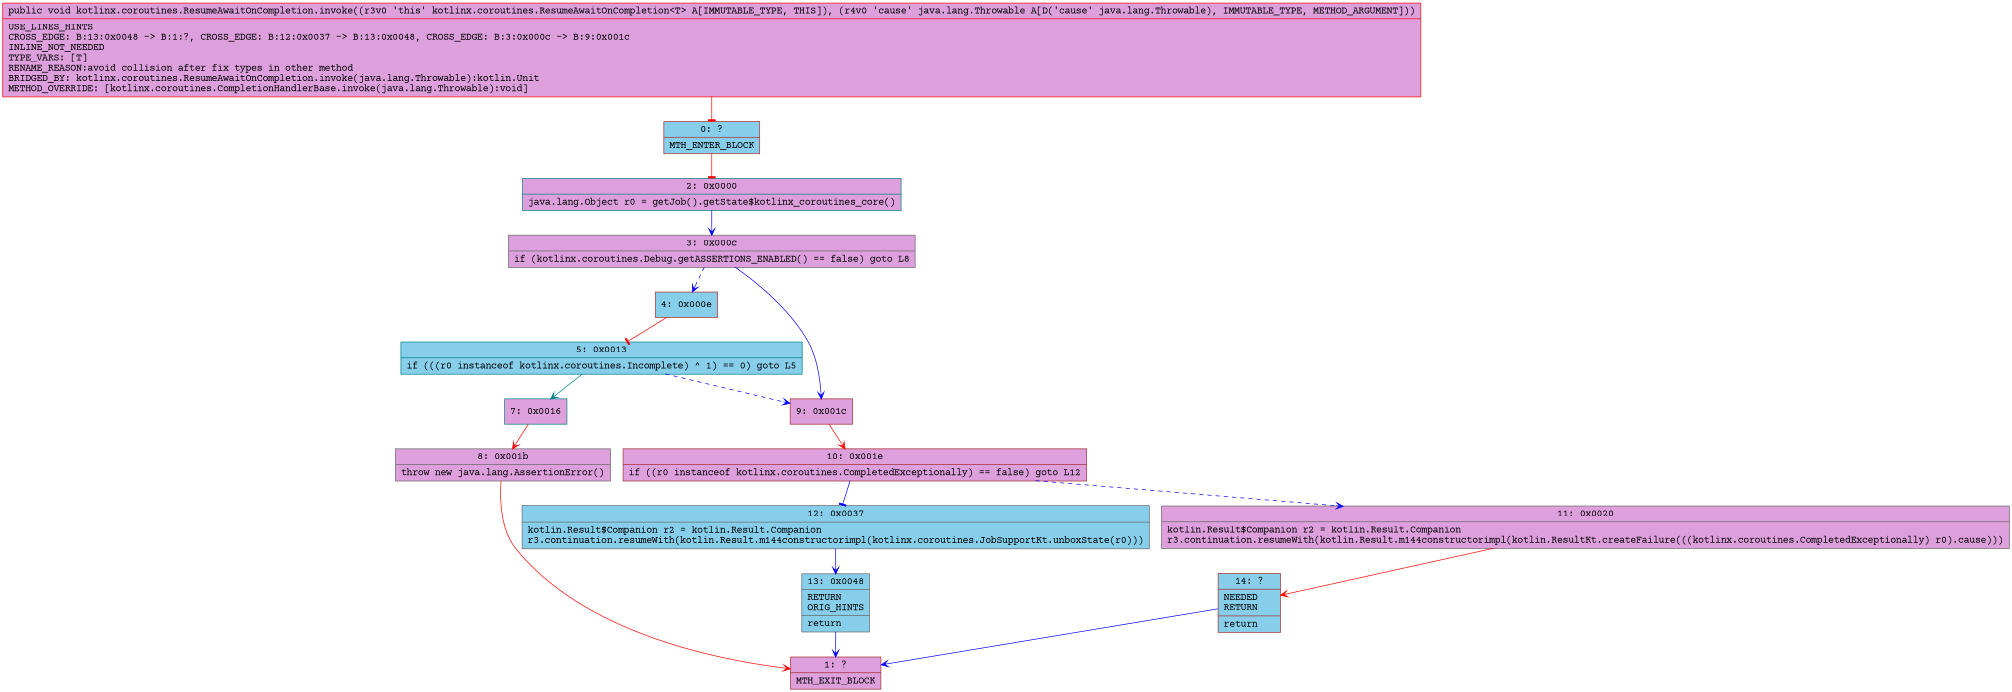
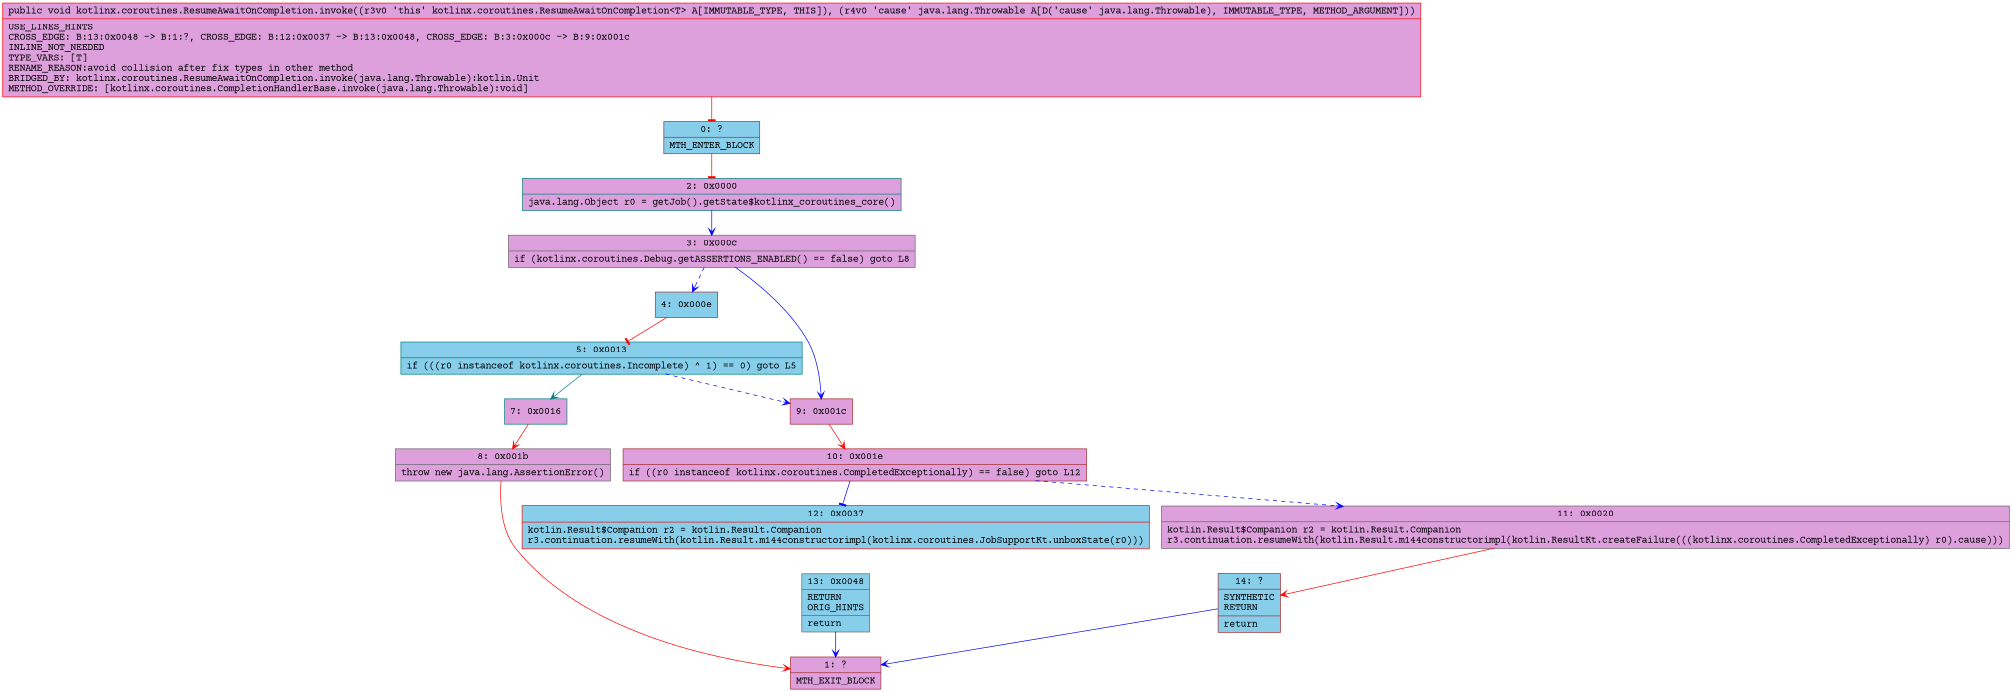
node "12: 0x0037": color gray40 -> red
edge "12: 0x0037" -> "13: 0x0048": removed
node "14: ?": text "NEEDED" -> "SYNTHETIC"
